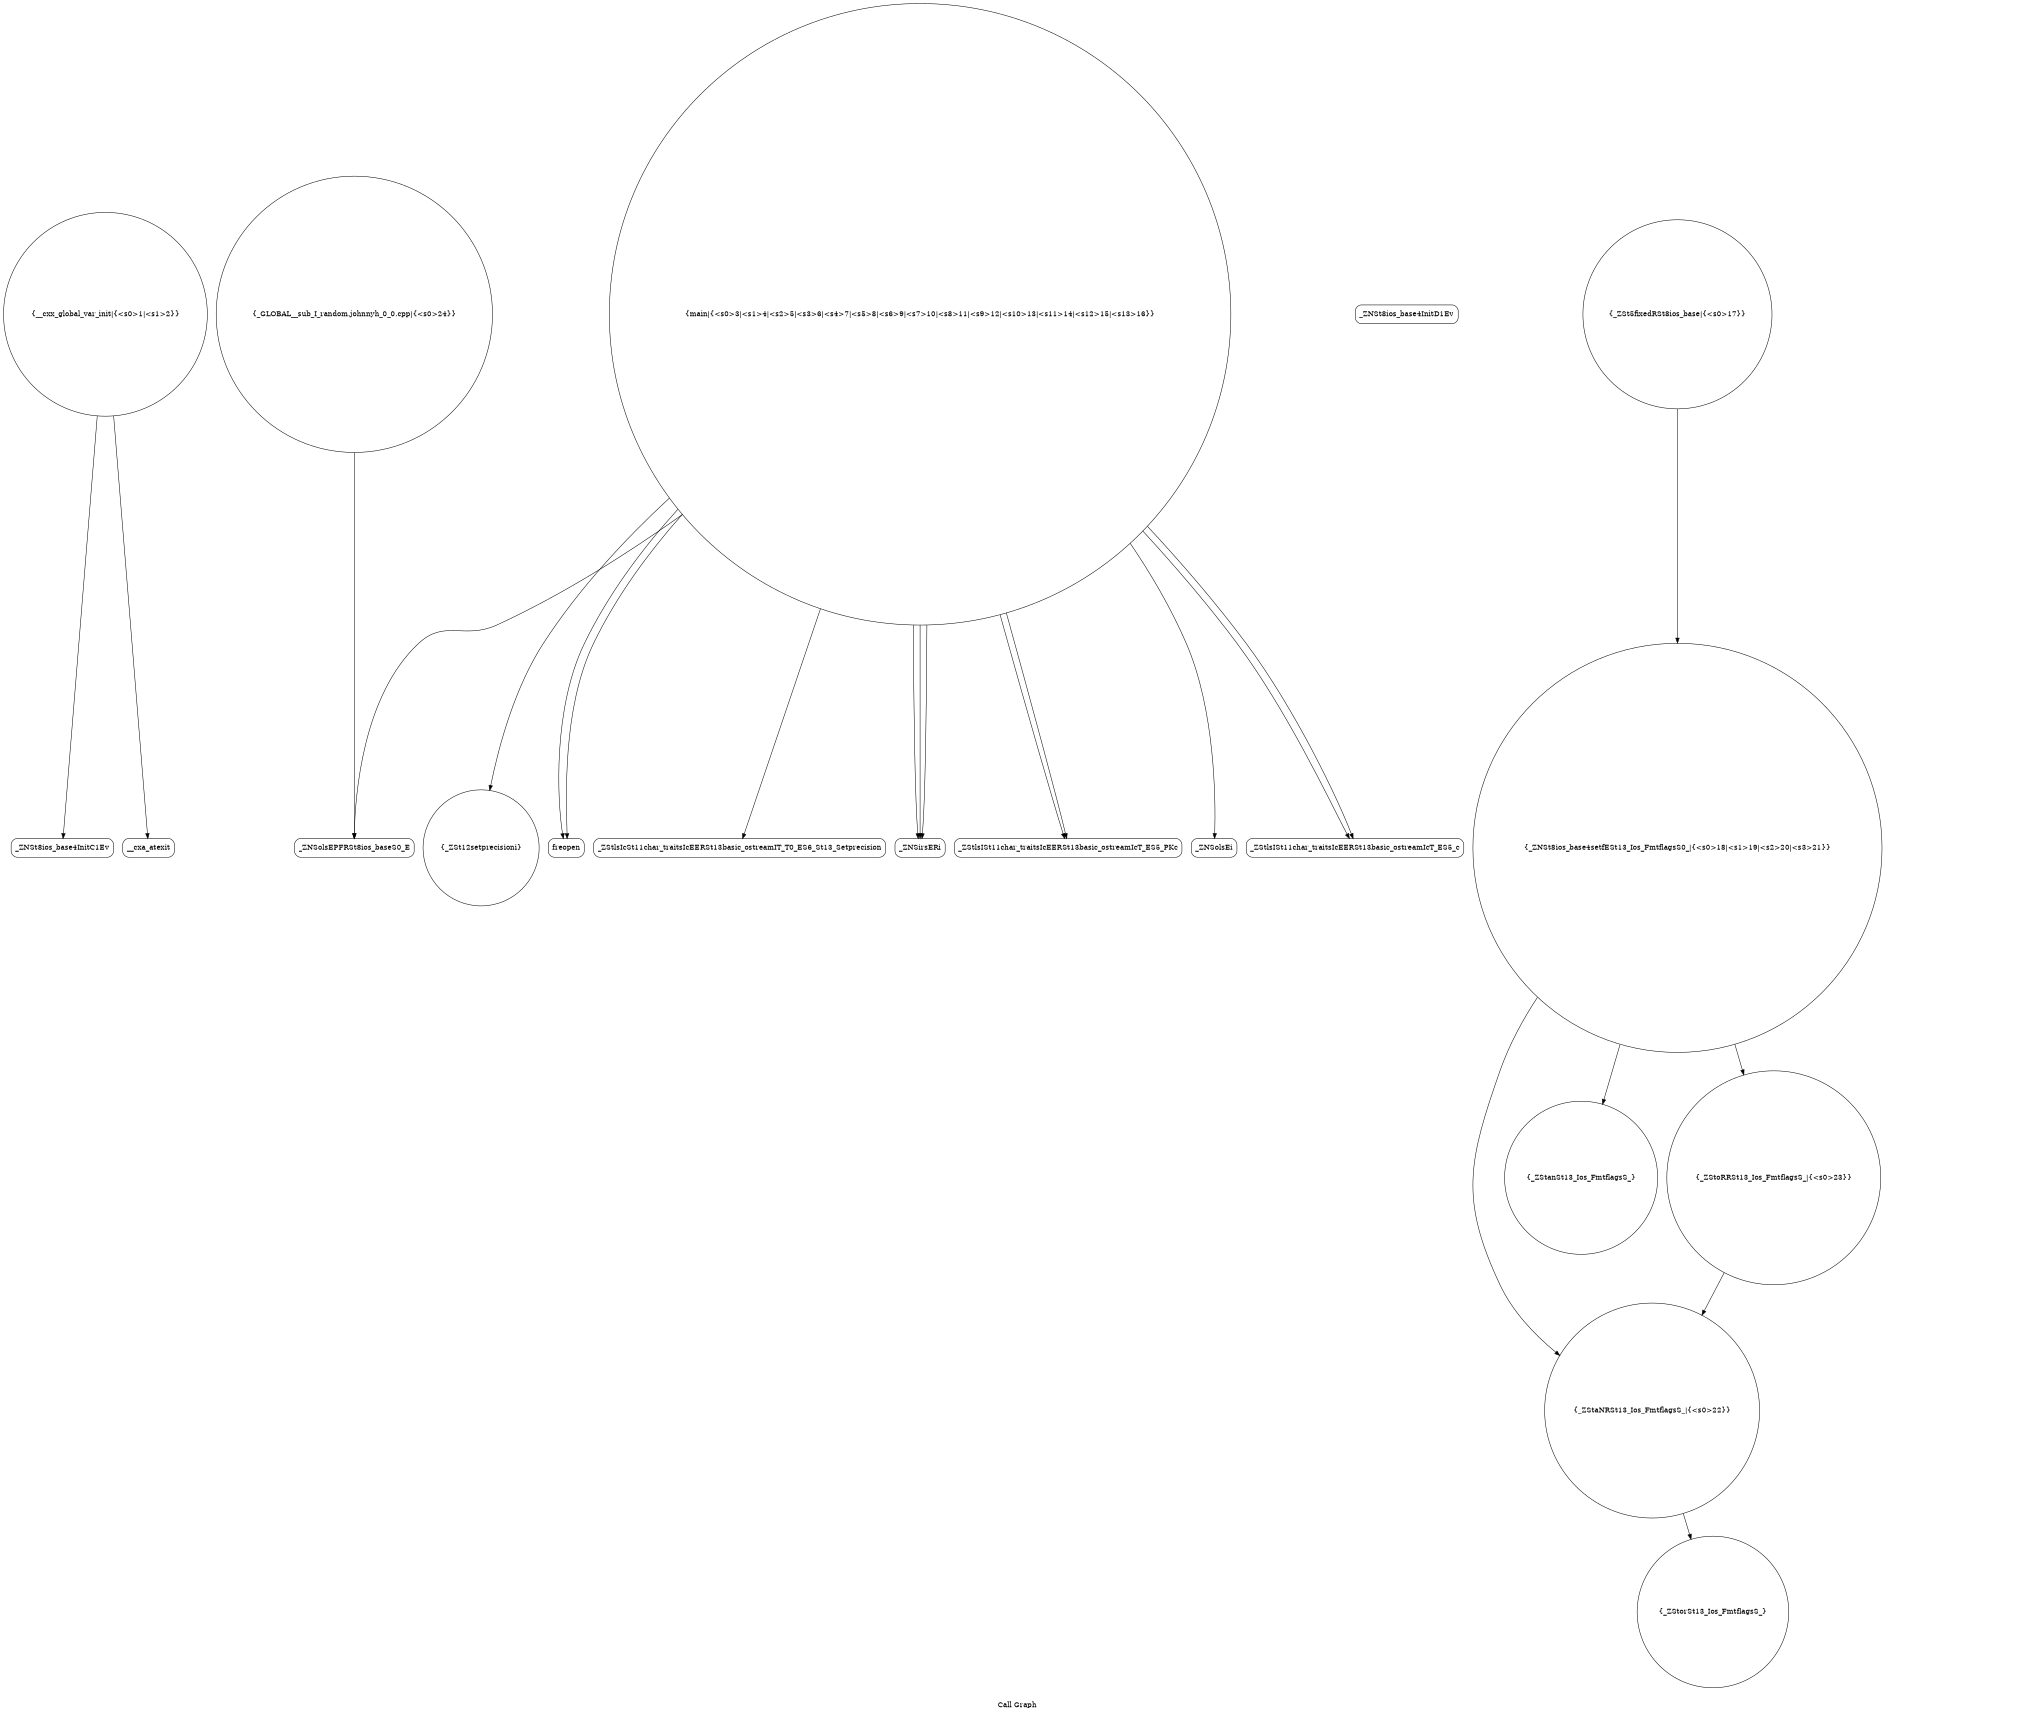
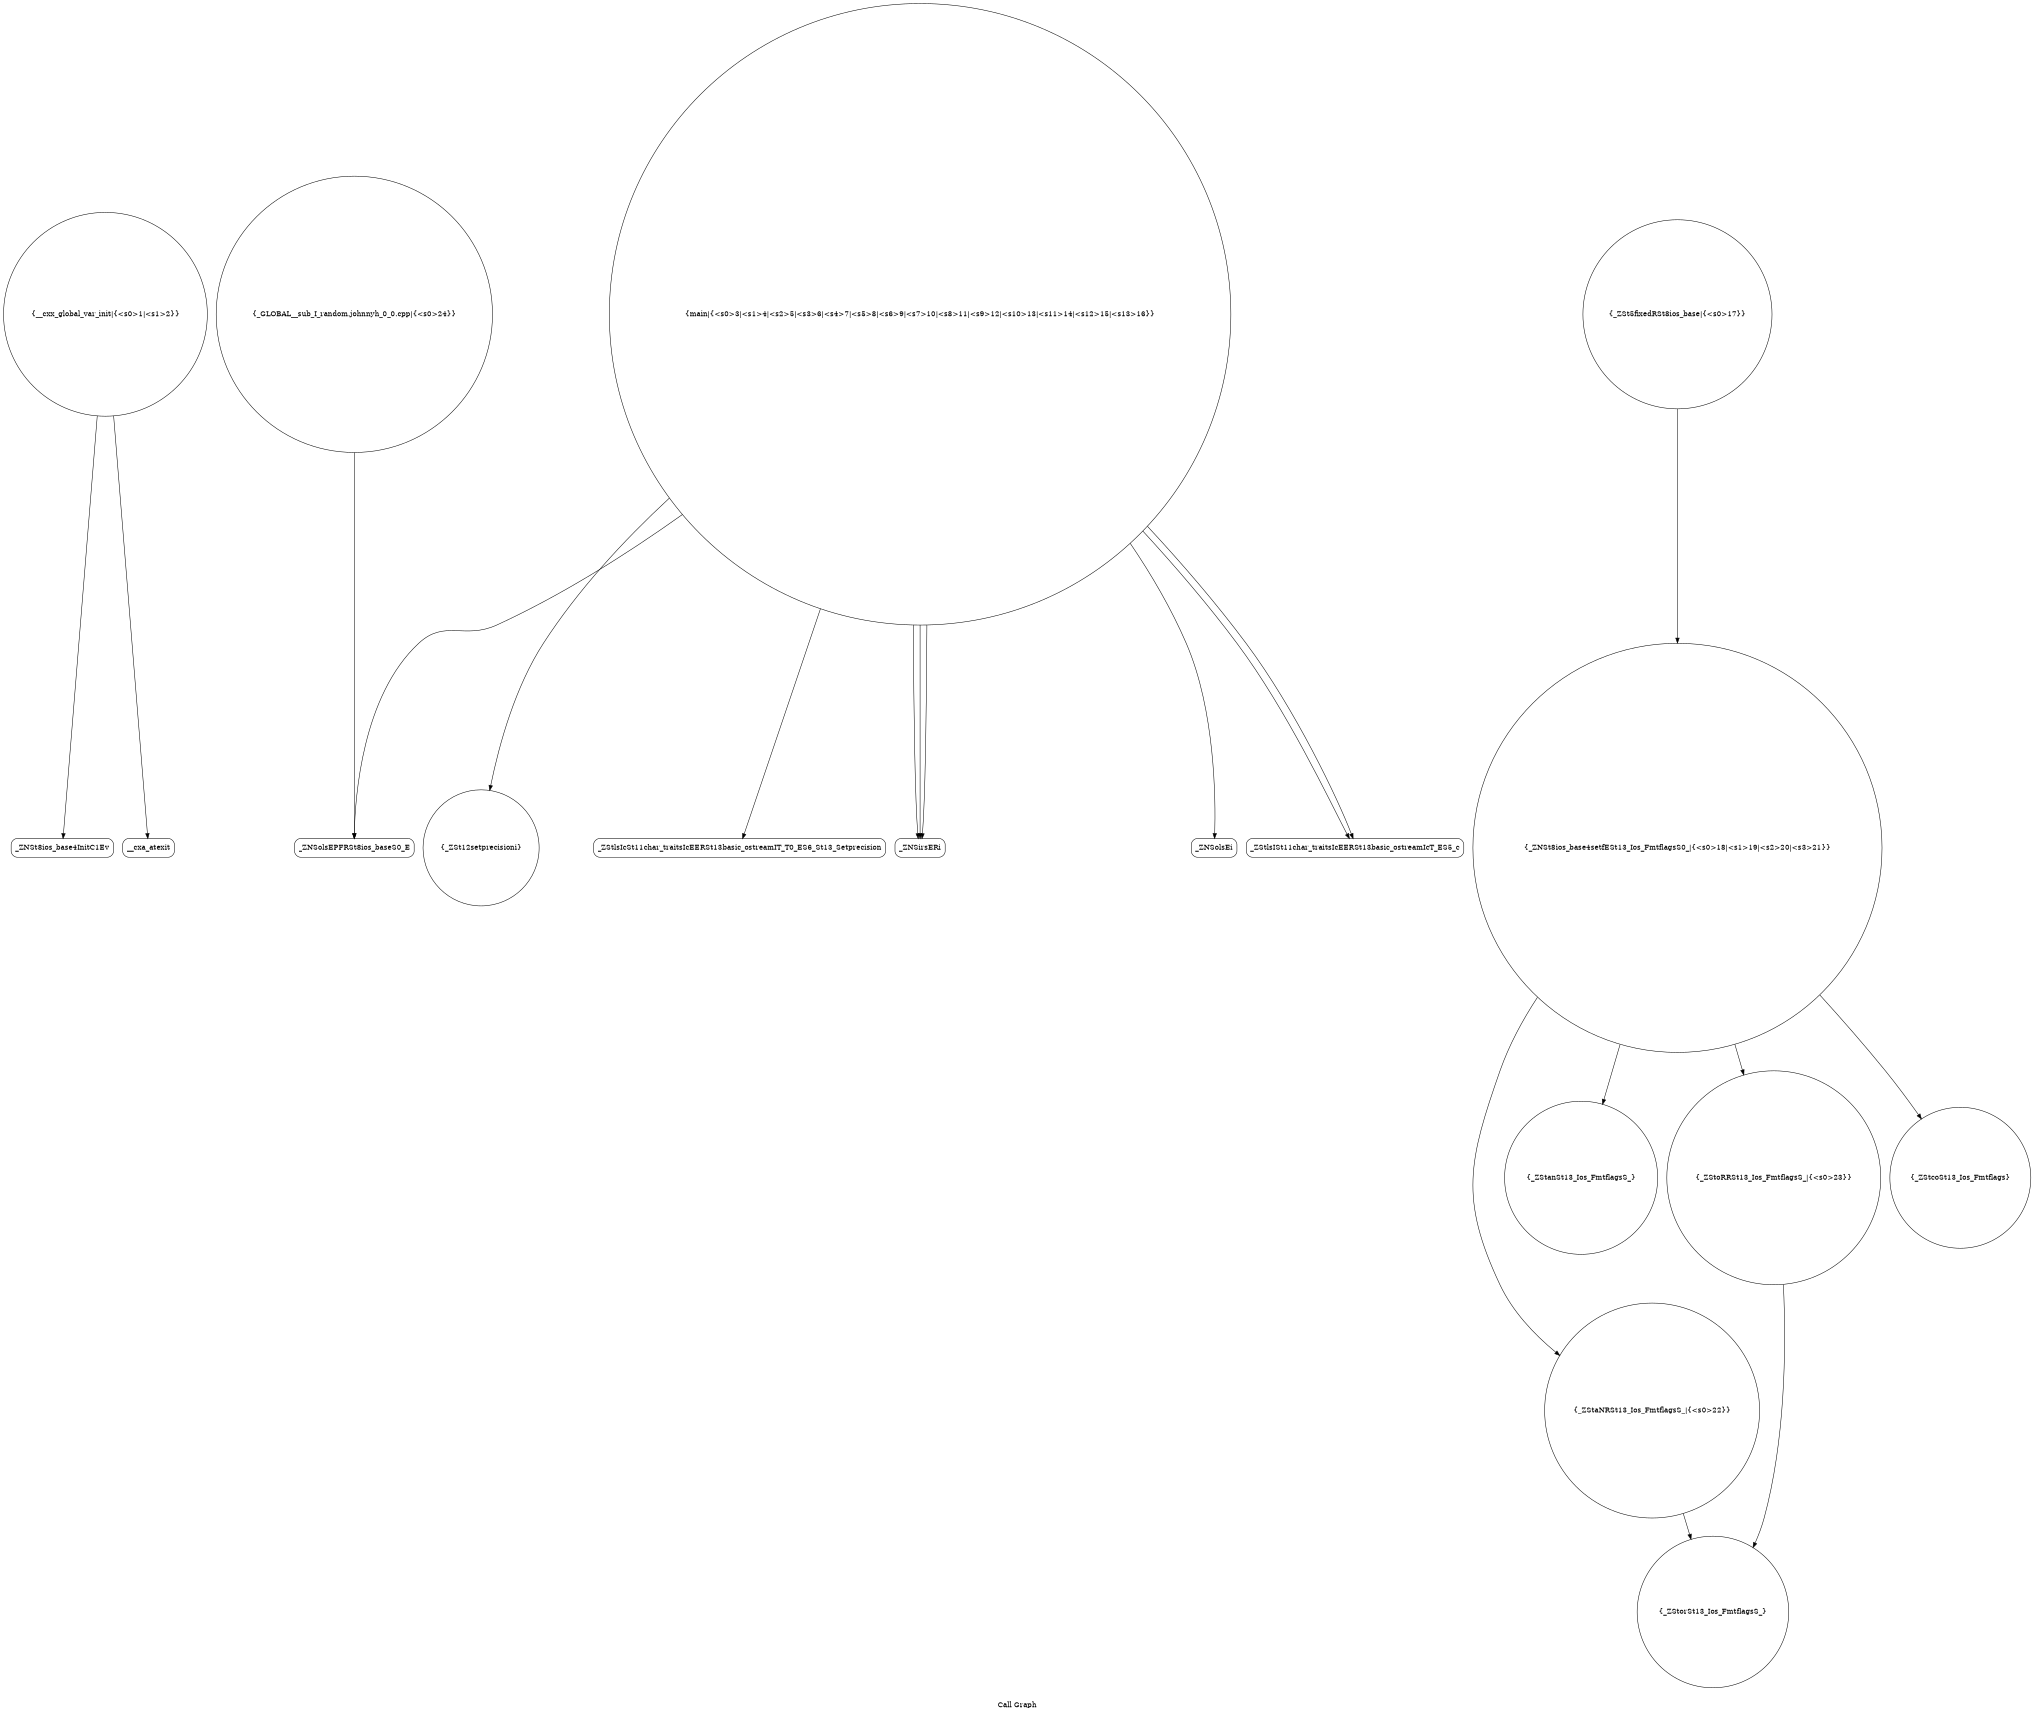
node "_ZNSt8ios_base4InitD1Ev": removed
node "freopen": removed
node "_ZStlsISt11char_traitsIcEERSt13basic_ostreamIcT_ES5_PKc": removed
node "{_ZStcoSt13_Ios_Fmtflags}": added
edge "{_ZStoRRSt13_Ios_FmtflagsS_|{<s0>23}}" -> "{_ZStaNRSt13_Ios_FmtflagsS_|{<s0>22}}": now "{_ZStoRRSt13_Ios_FmtflagsS_|{<s0>23}}" -> "{_ZStorSt13_Ios_FmtflagsS_}"
